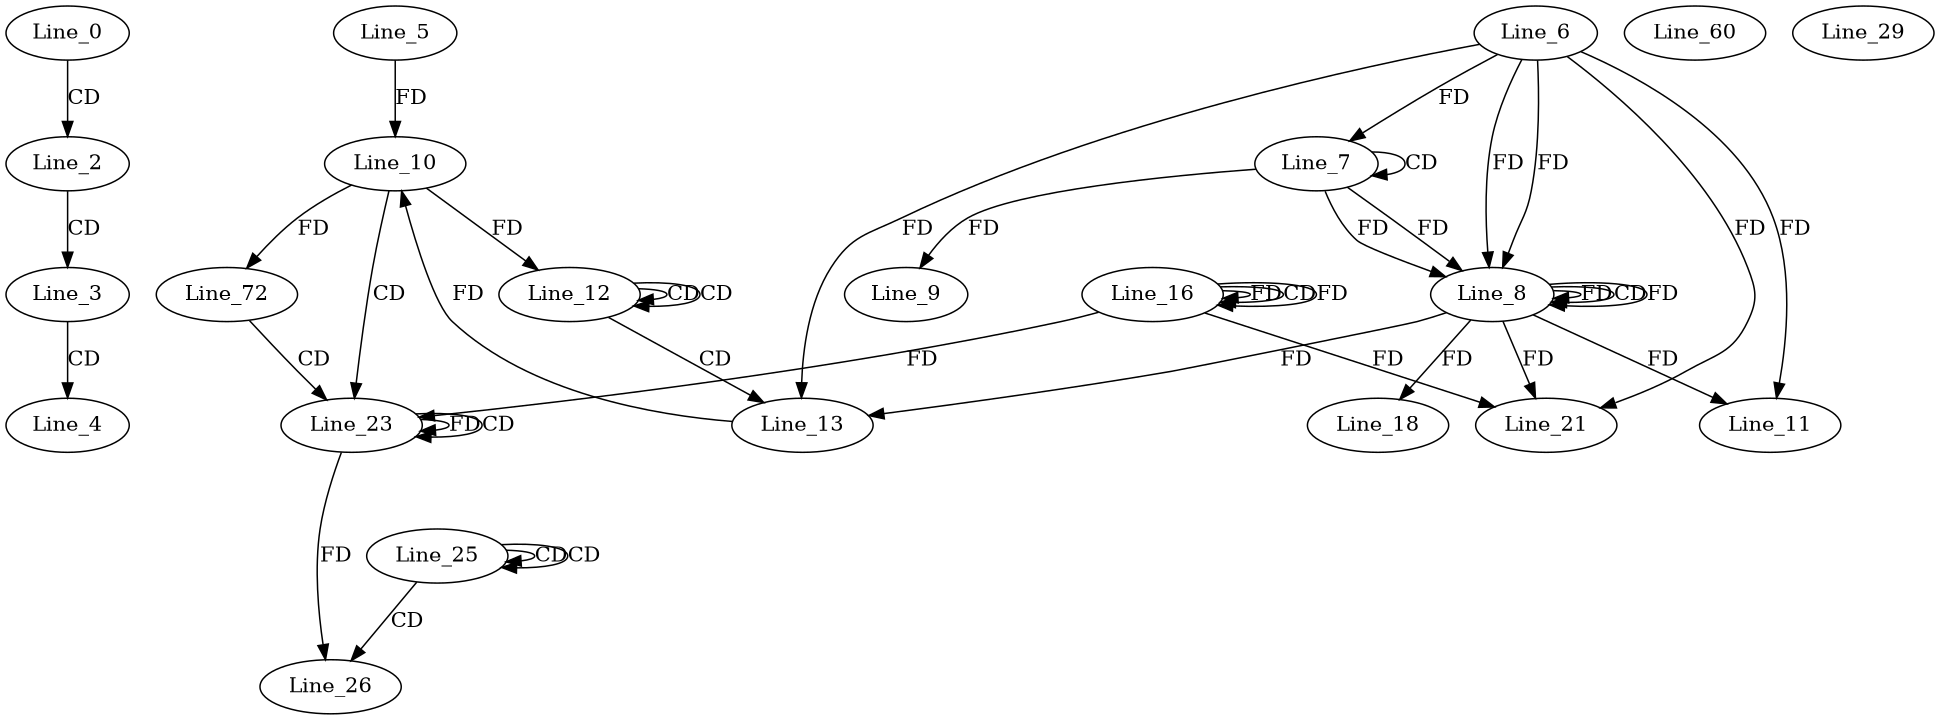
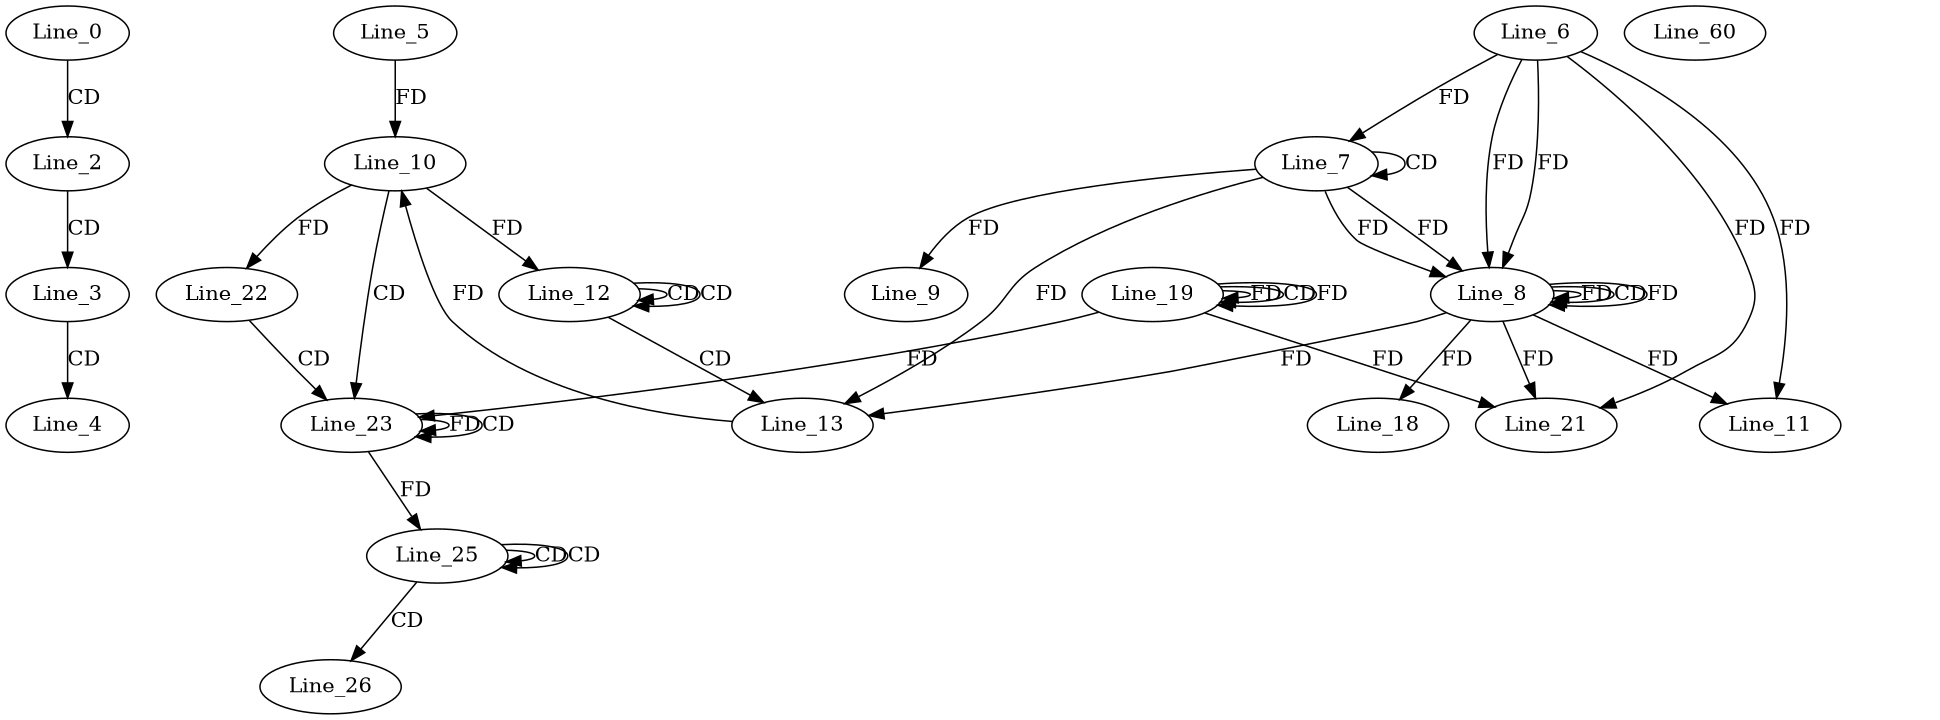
node "Line_29": removed
edge "Line_6" -> "Line_13": now "Line_7" -> "Line_13"
node "Line_72": label "Line_72" -> "Line_22"
node "Line_16": label "Line_16" -> "Line_19"
edge "Line_23" -> "Line_26": now "Line_23" -> "Line_25"
